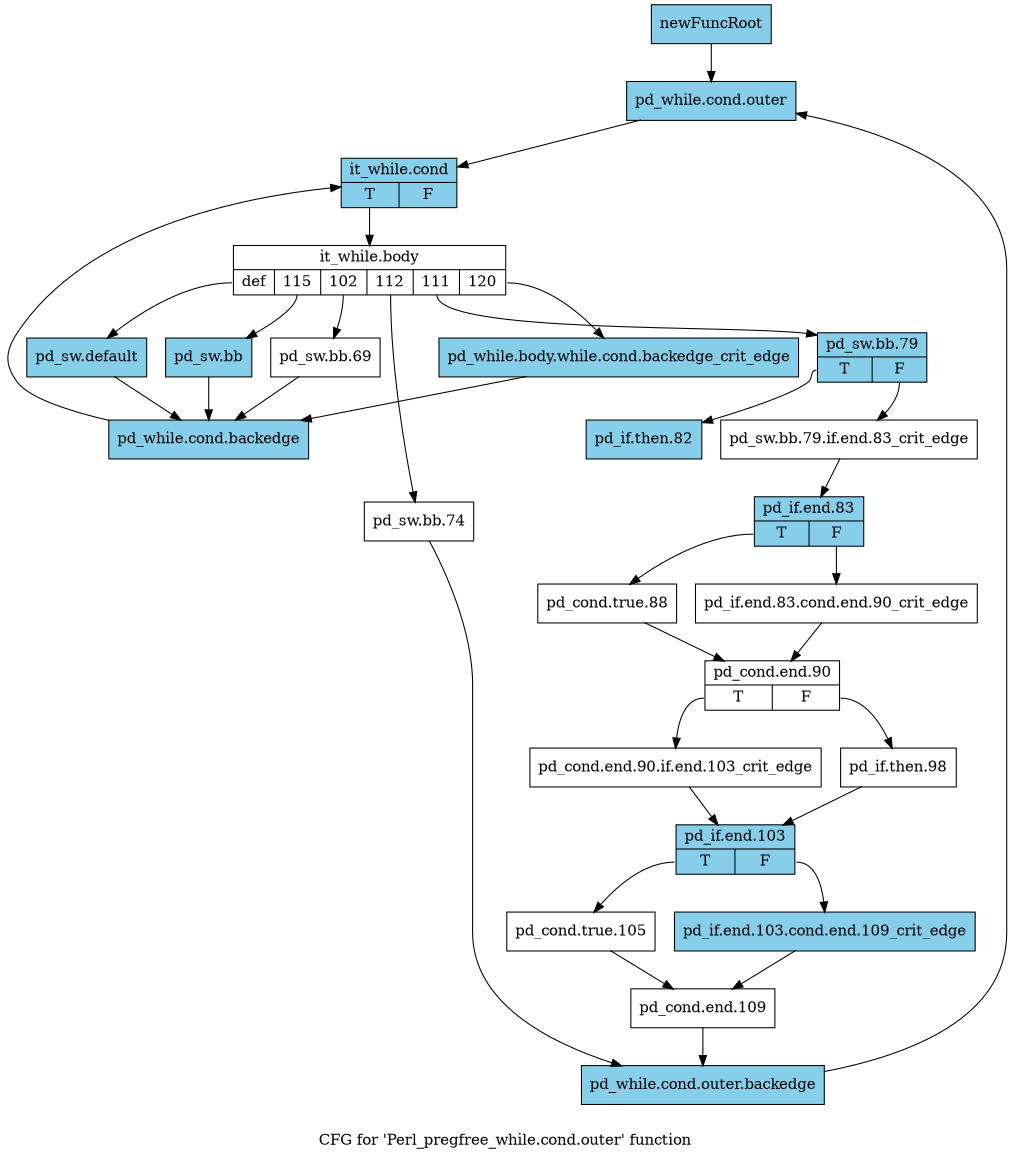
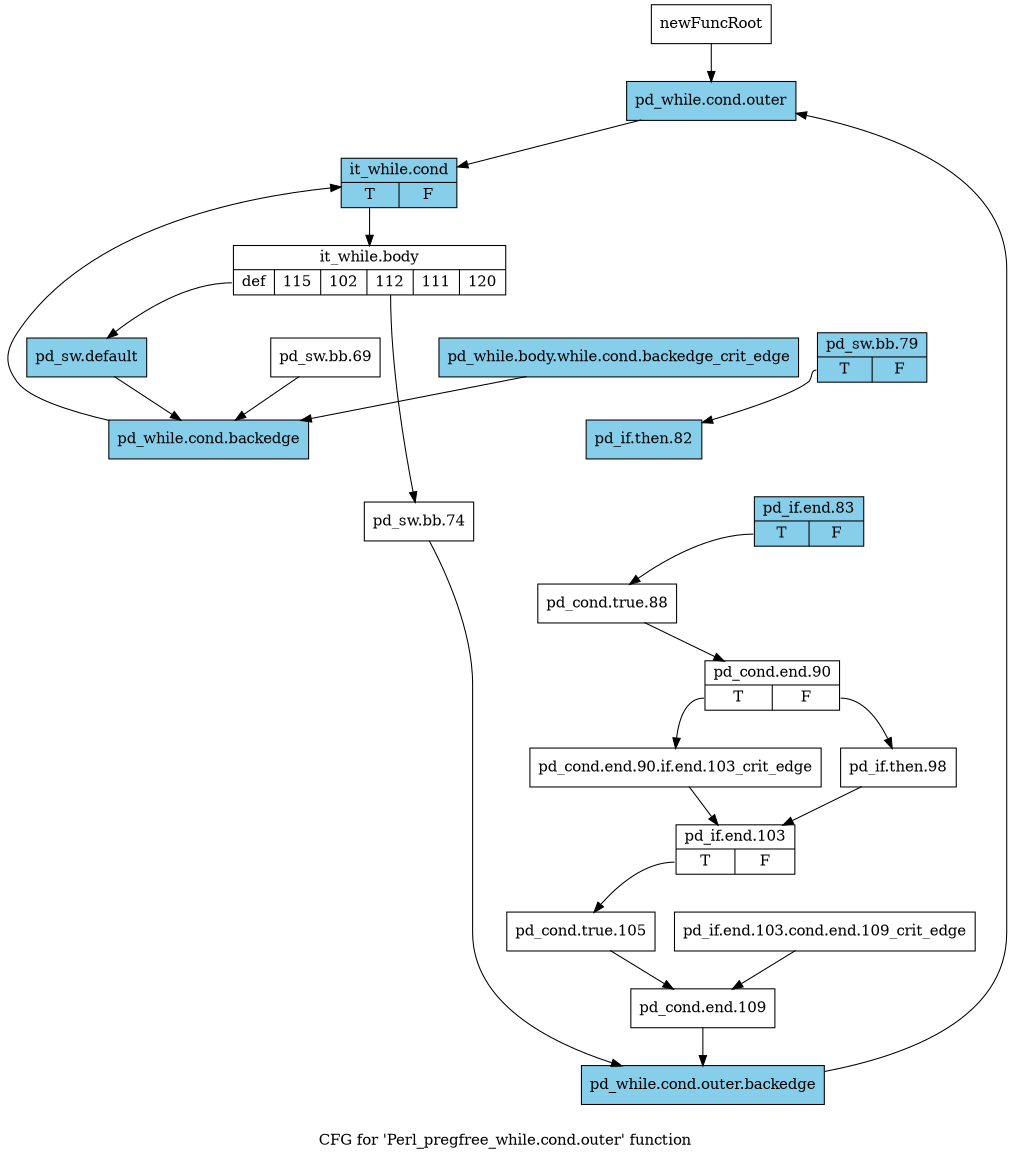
node "newFuncRoot": fillcolor skyblue -> white
edge "it_while.body" -> "pd_while.body.while.cond.backedge_crit_edge": removed
edge "it_while.body" -> "pd_sw.bb.69": removed
edge "it_while.body" -> "pd_sw.bb.79": removed
node "pd_sw.bb": removed
node "pd_sw.bb.79.if.end.83_crit_edge": removed
node "pd_if.end.83.cond.end.90_crit_edge": removed
node "pd_if.end.103": fillcolor skyblue -> white
edge "pd_if.end.103" -> "pd_if.end.103.cond.end.109_crit_edge": removed
node "pd_if.end.103.cond.end.109_crit_edge": fillcolor skyblue -> white
